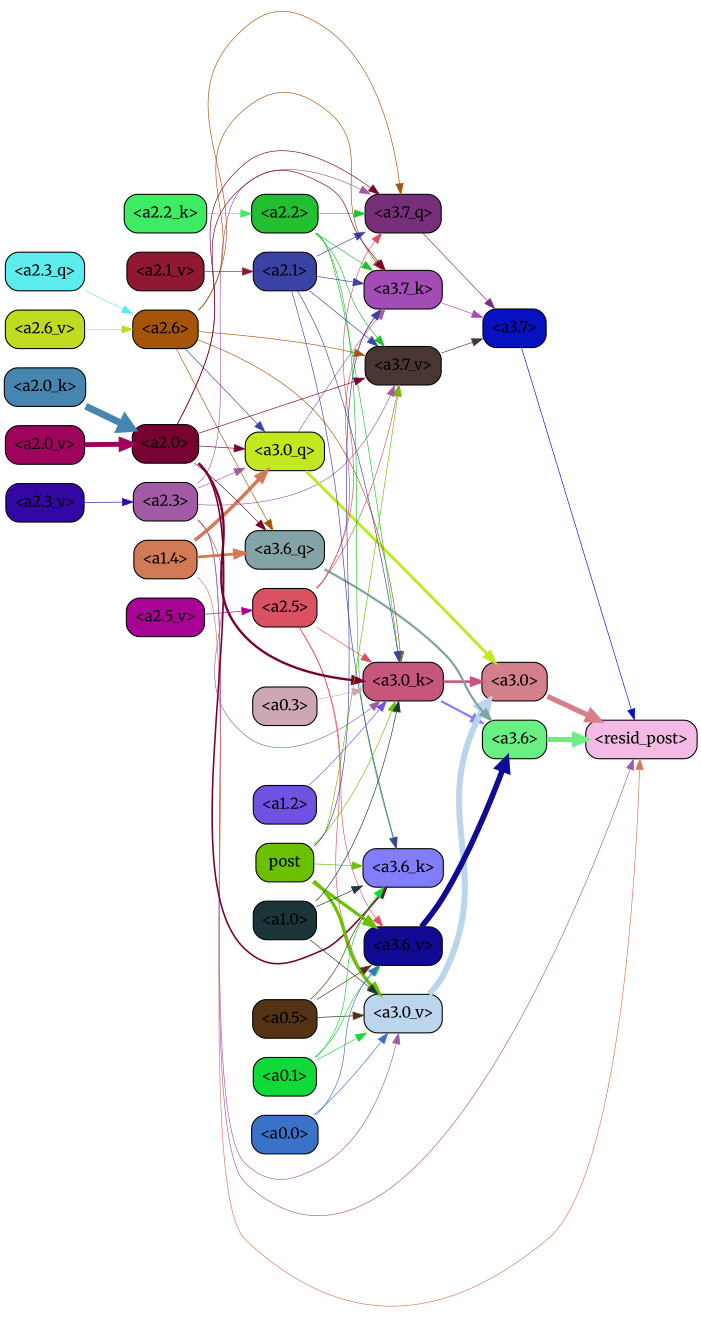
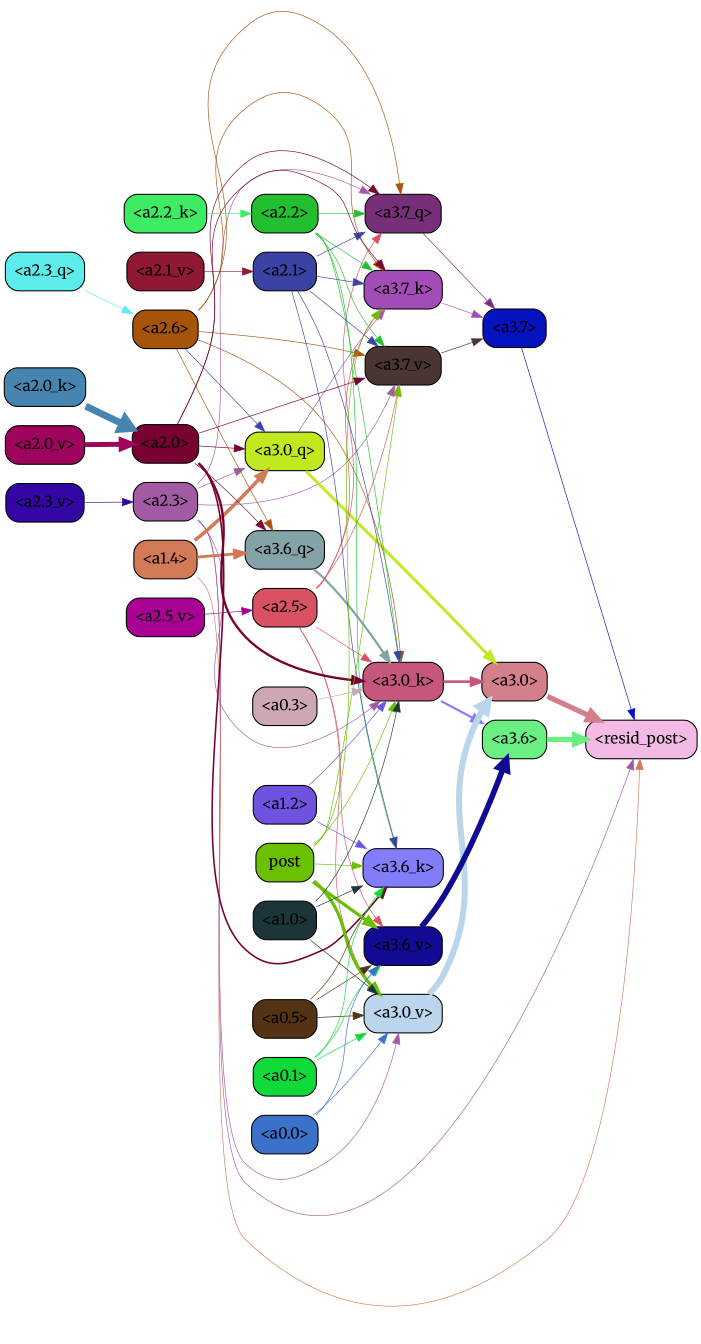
node "<a2.6_v>": removed
edge "post" -> "<a3.7_k>": color #3a43a4 -> #6ac001
edge "<a3.6_q>" -> "<a3.6>": now "<a3.6_q>" -> "<a3.0_k>"
edge "<a1.2>" -> "<a3.6_k>": added
